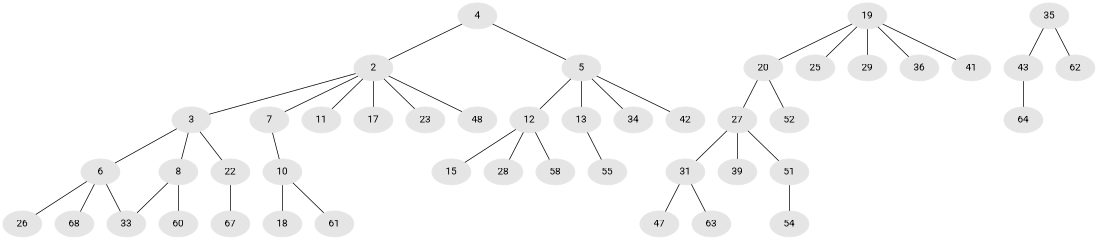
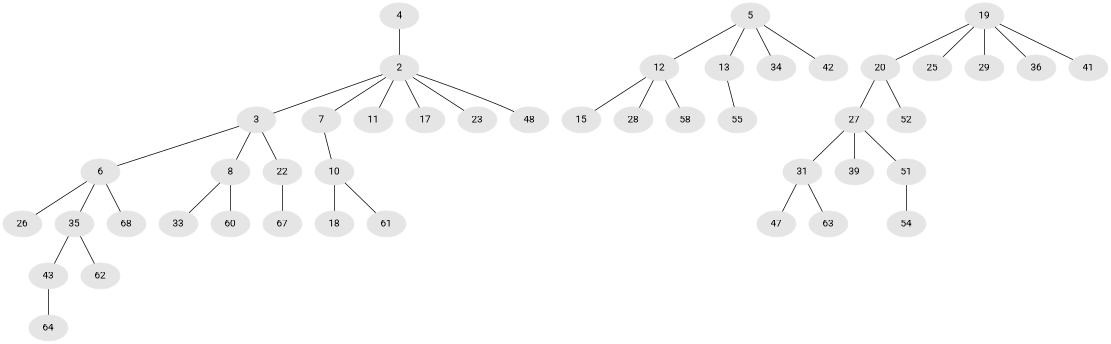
edge "4" -- "5": removed
edge "6" -- "33": now "6" -- "35"
